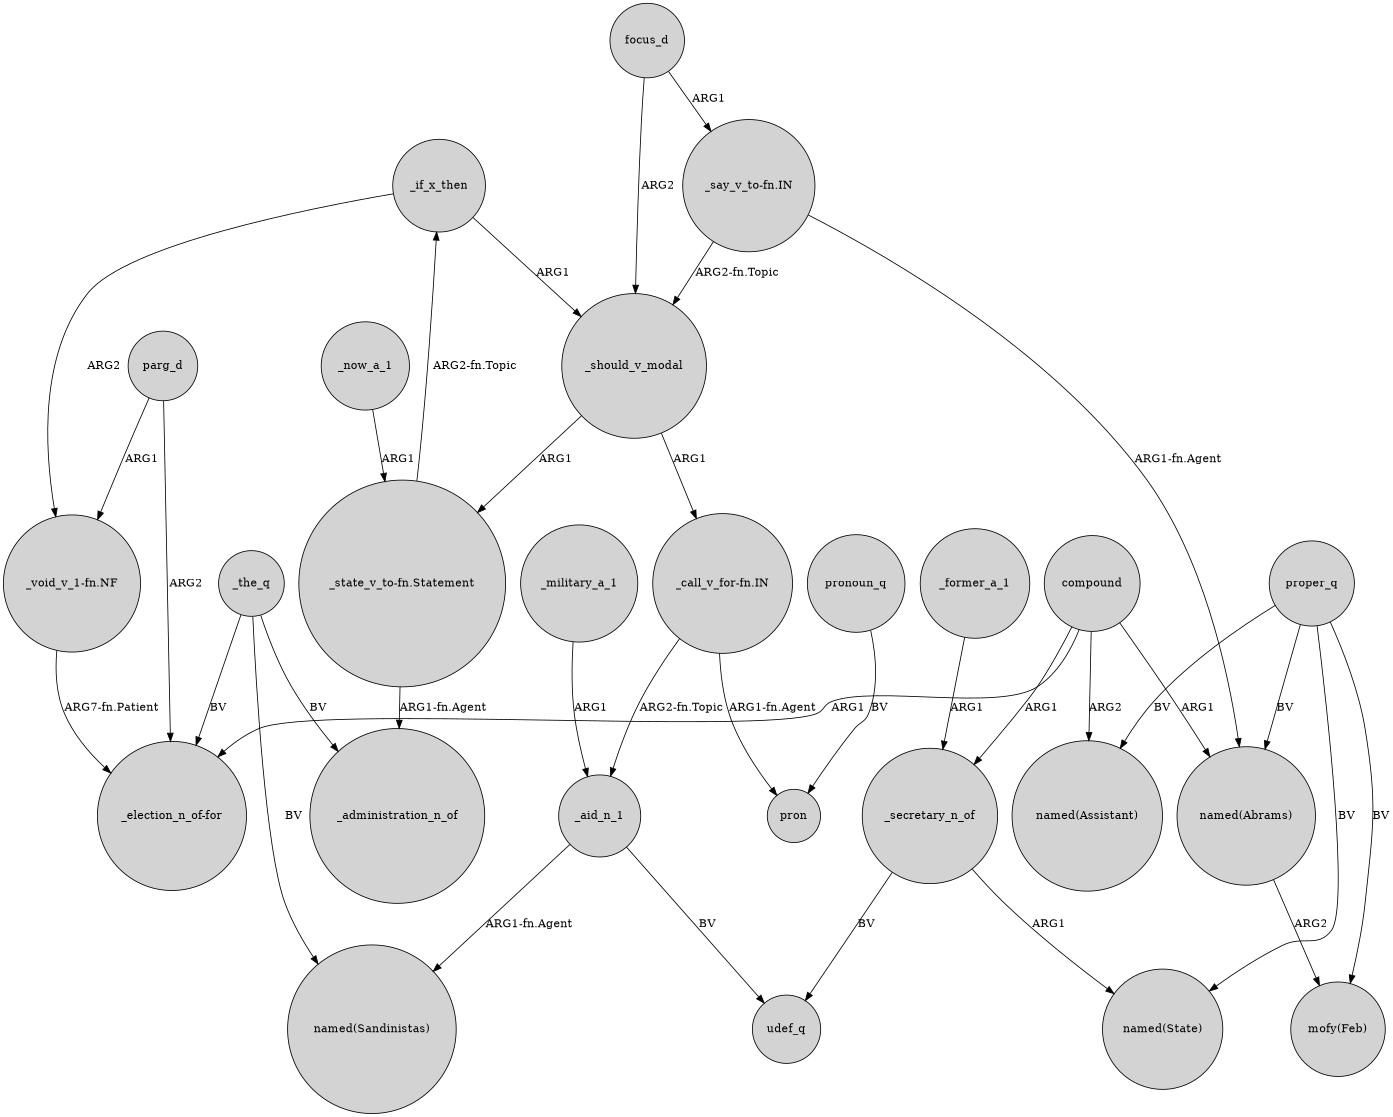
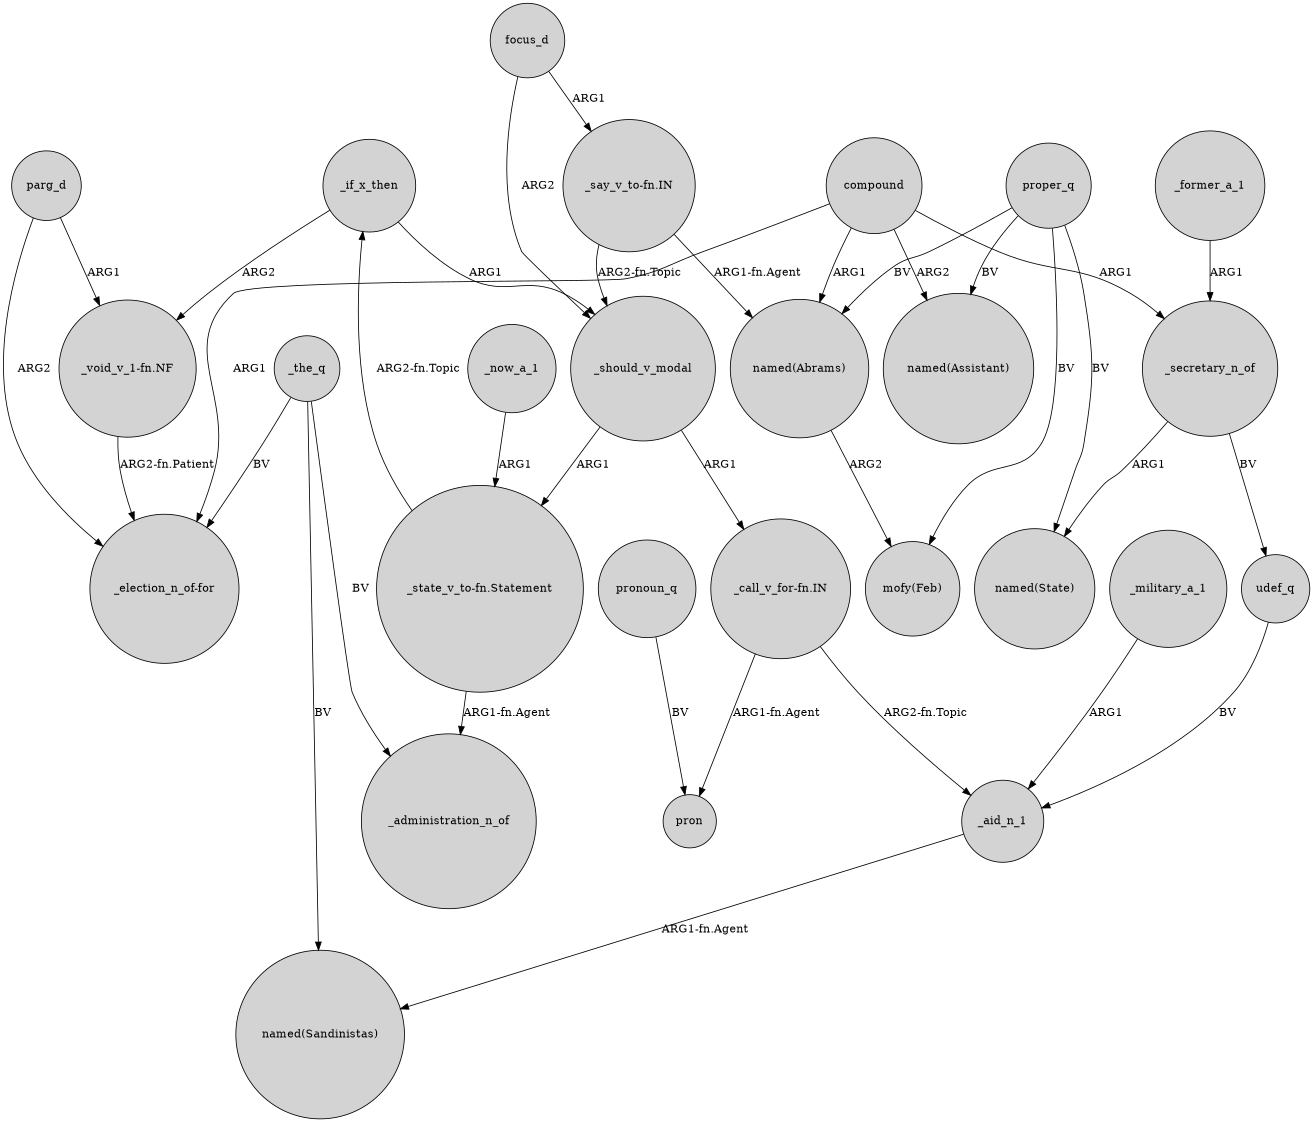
edge "_void_v_1-fn.NF" -> "_election_n_of-for": label "ARG7-fn.Patient" -> "ARG2-fn.Patient"
edge "_aid_n_1" -> "udef_q": reversed
